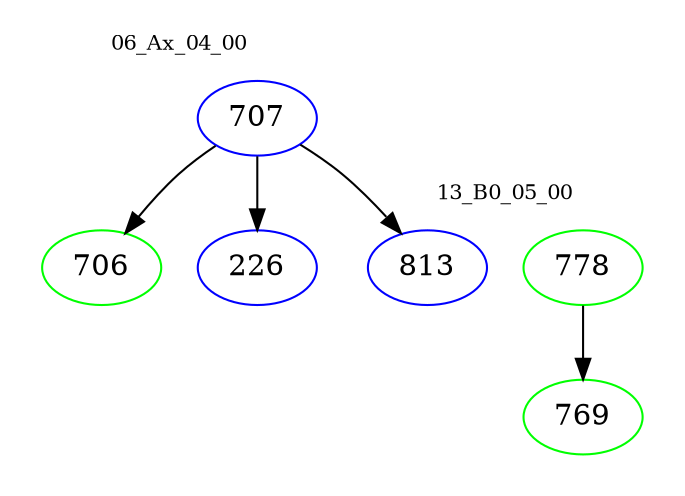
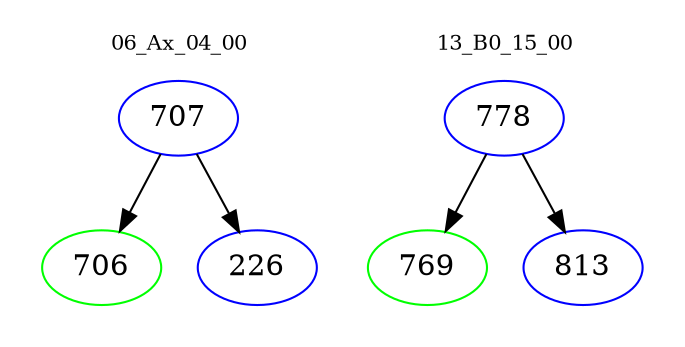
cluster "13_B0_05_00": label "13_B0_05_00" -> "13_B0_15_00"
edge "707" -> "813": now "778" -> "813"
node "778": color green -> blue
